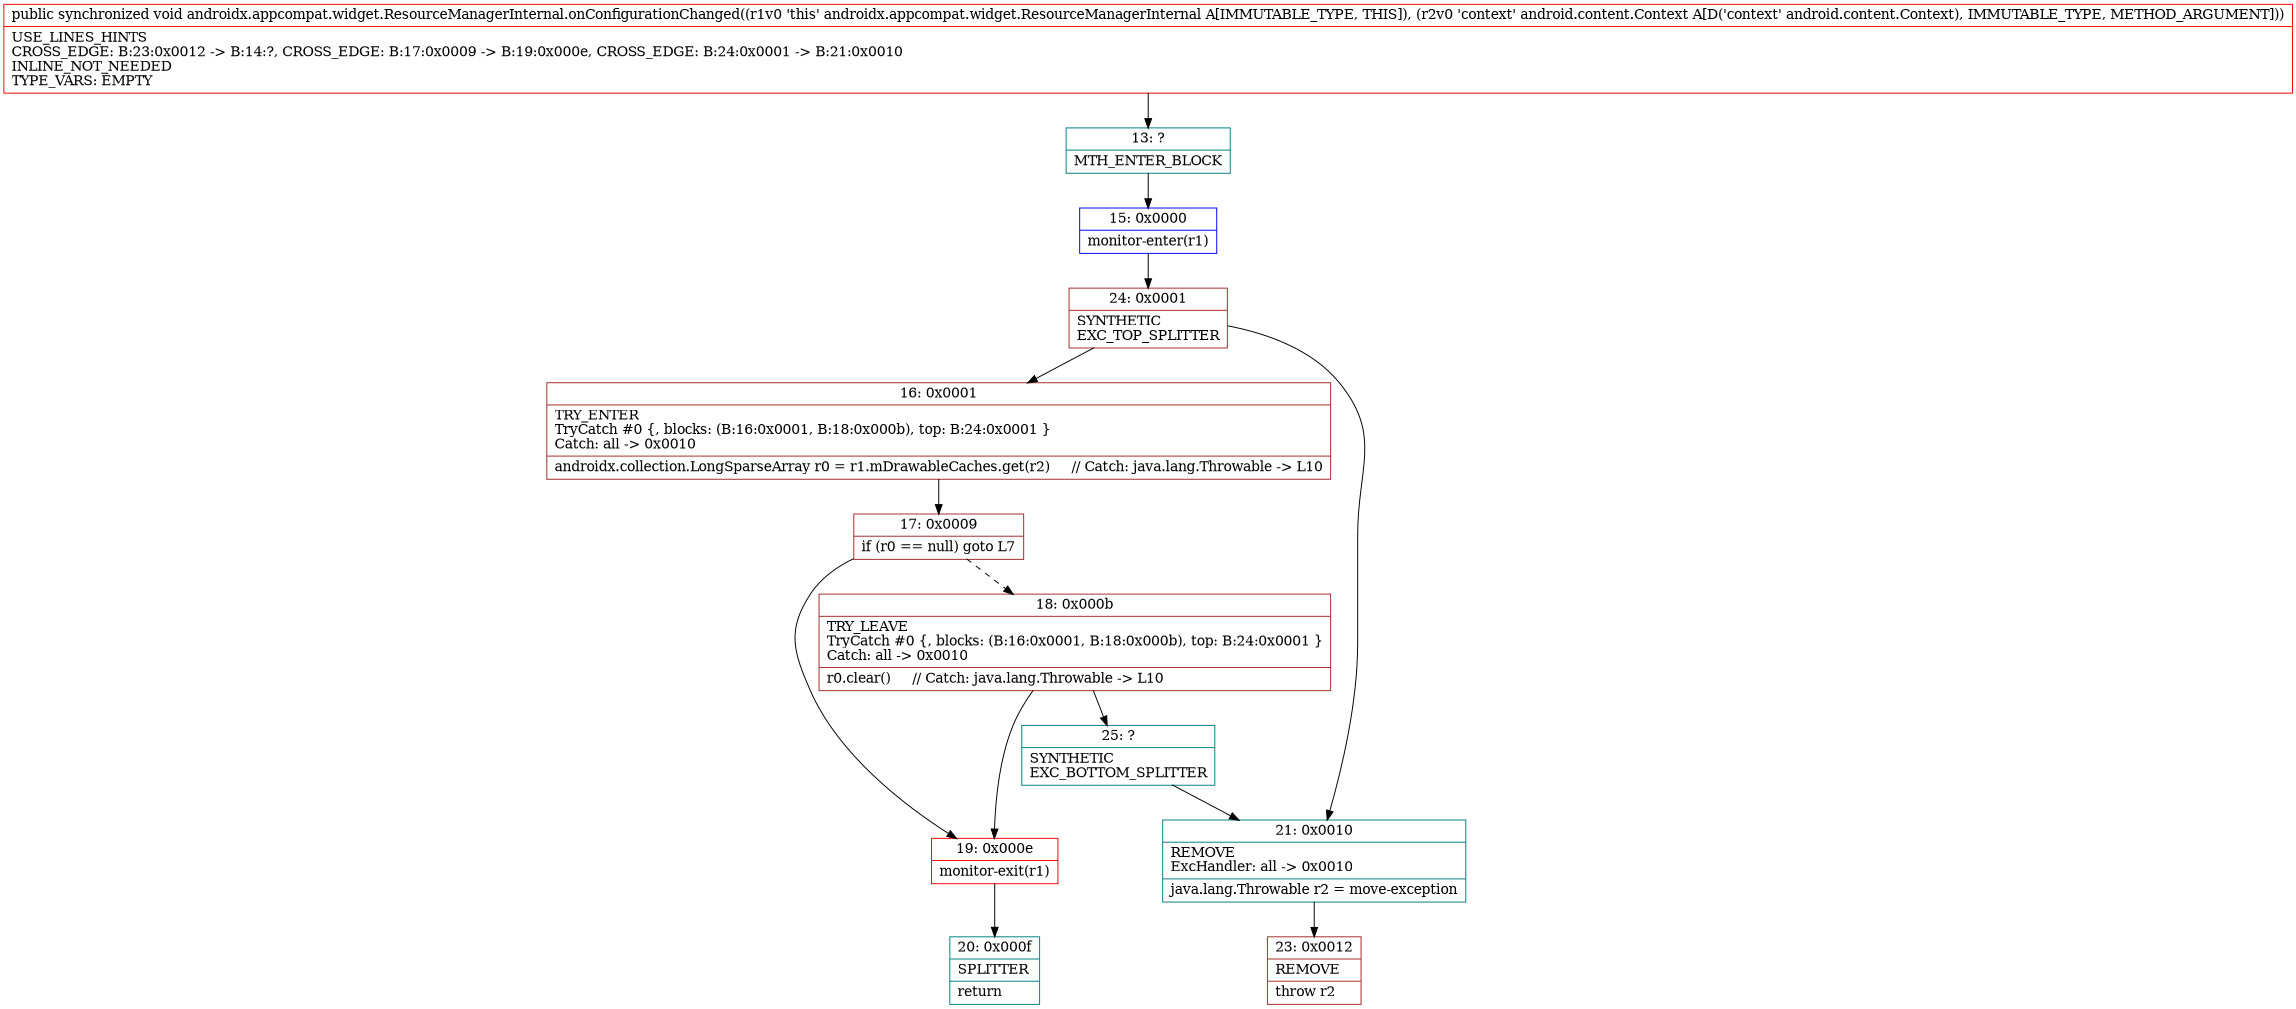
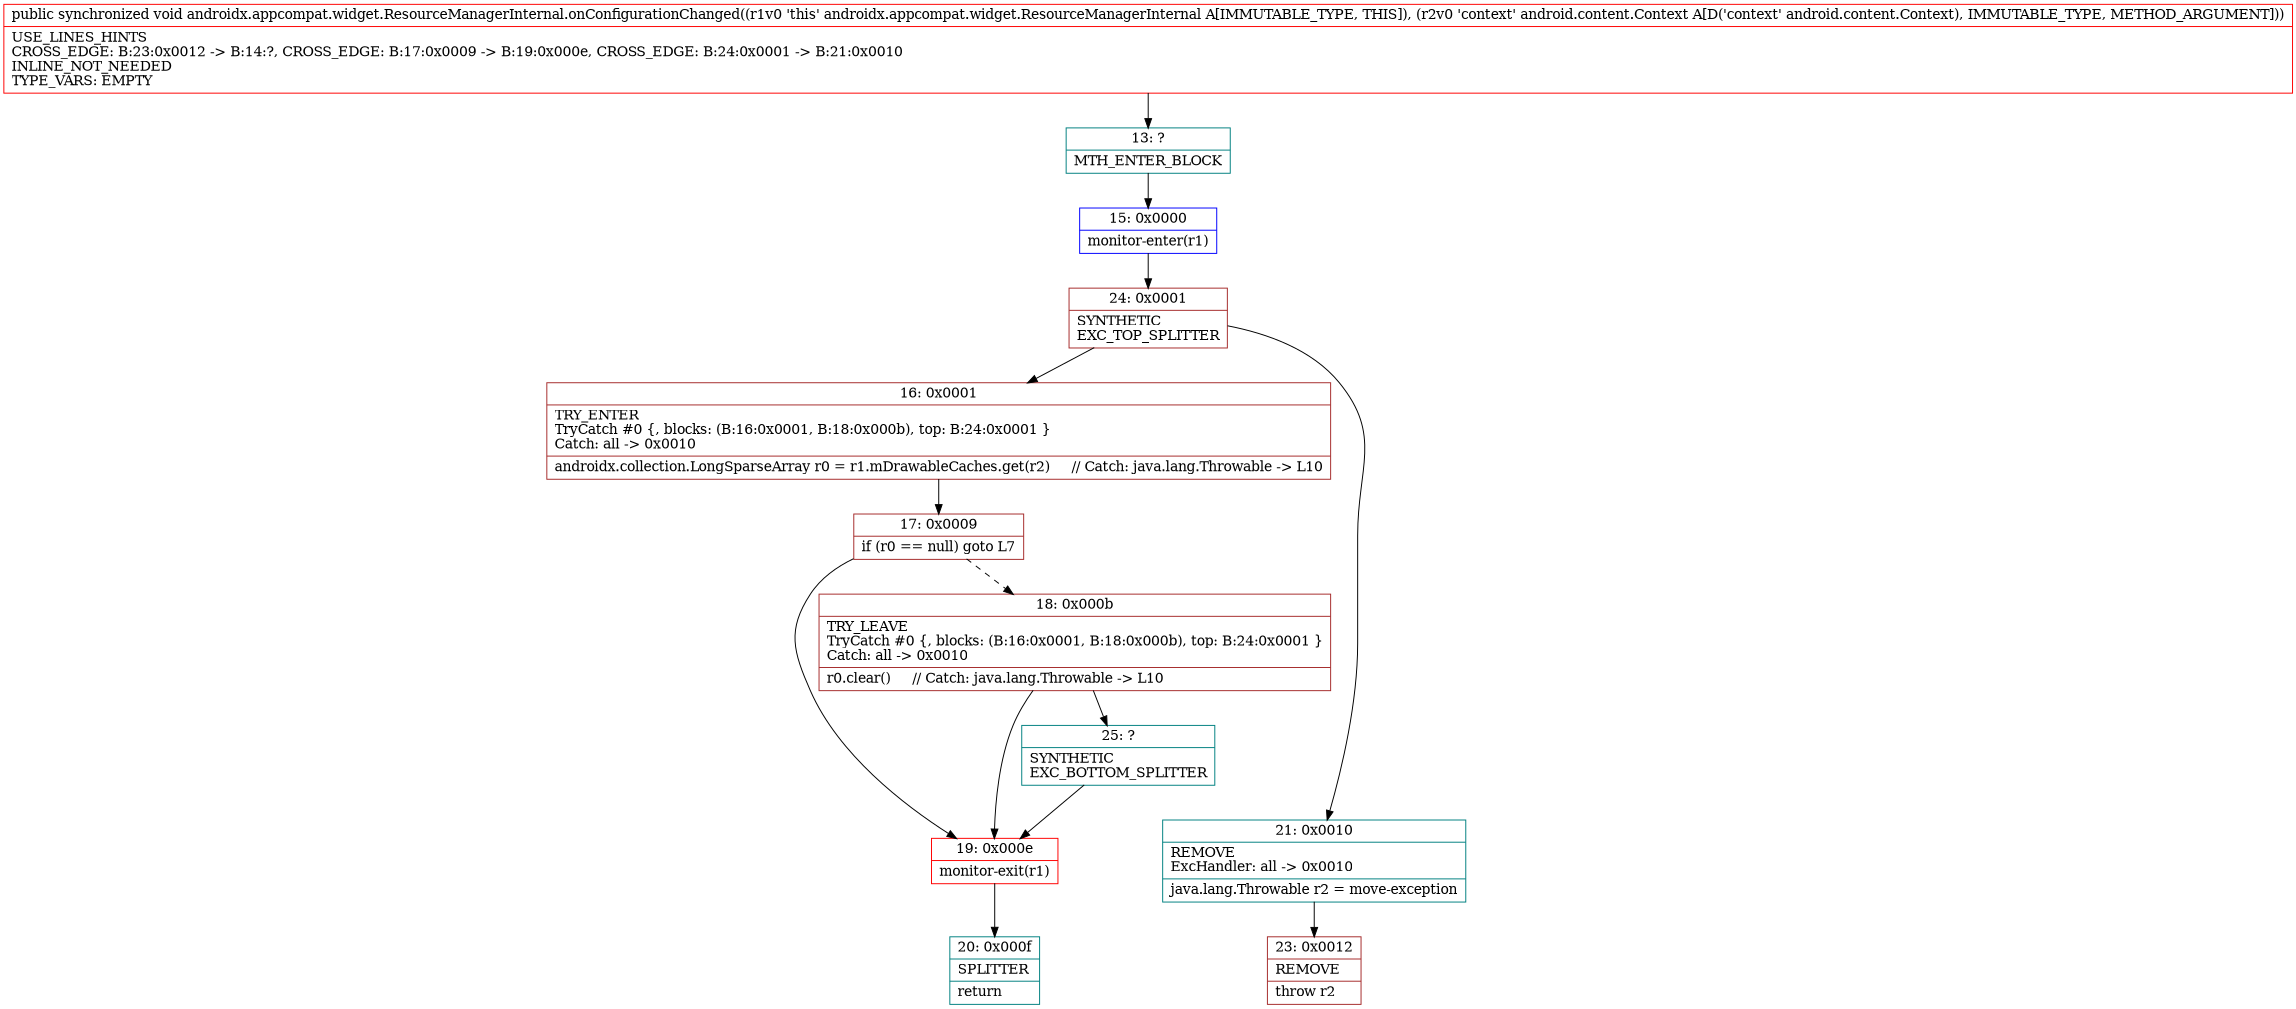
edge "25: ?" -> "21: 0x0010": now "25: ?" -> "19: 0x000e"
